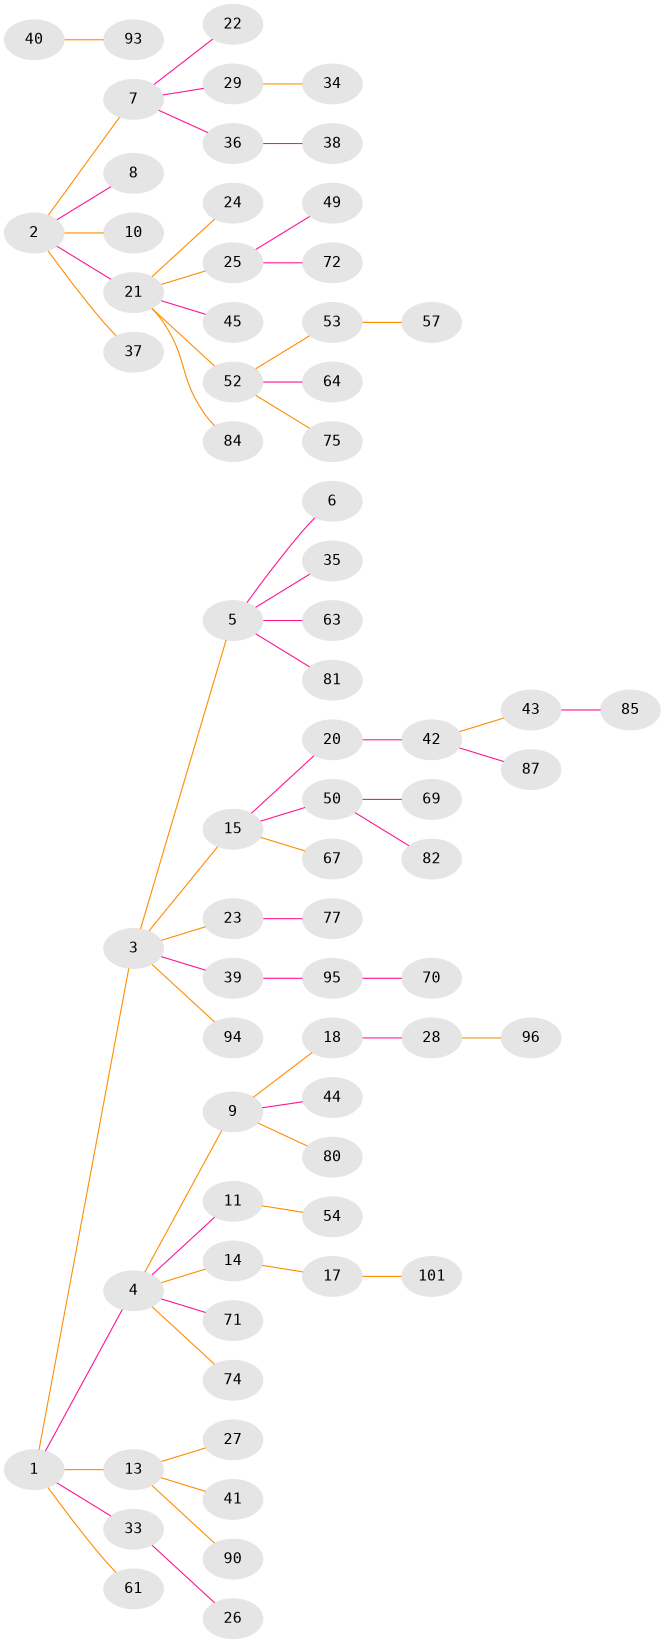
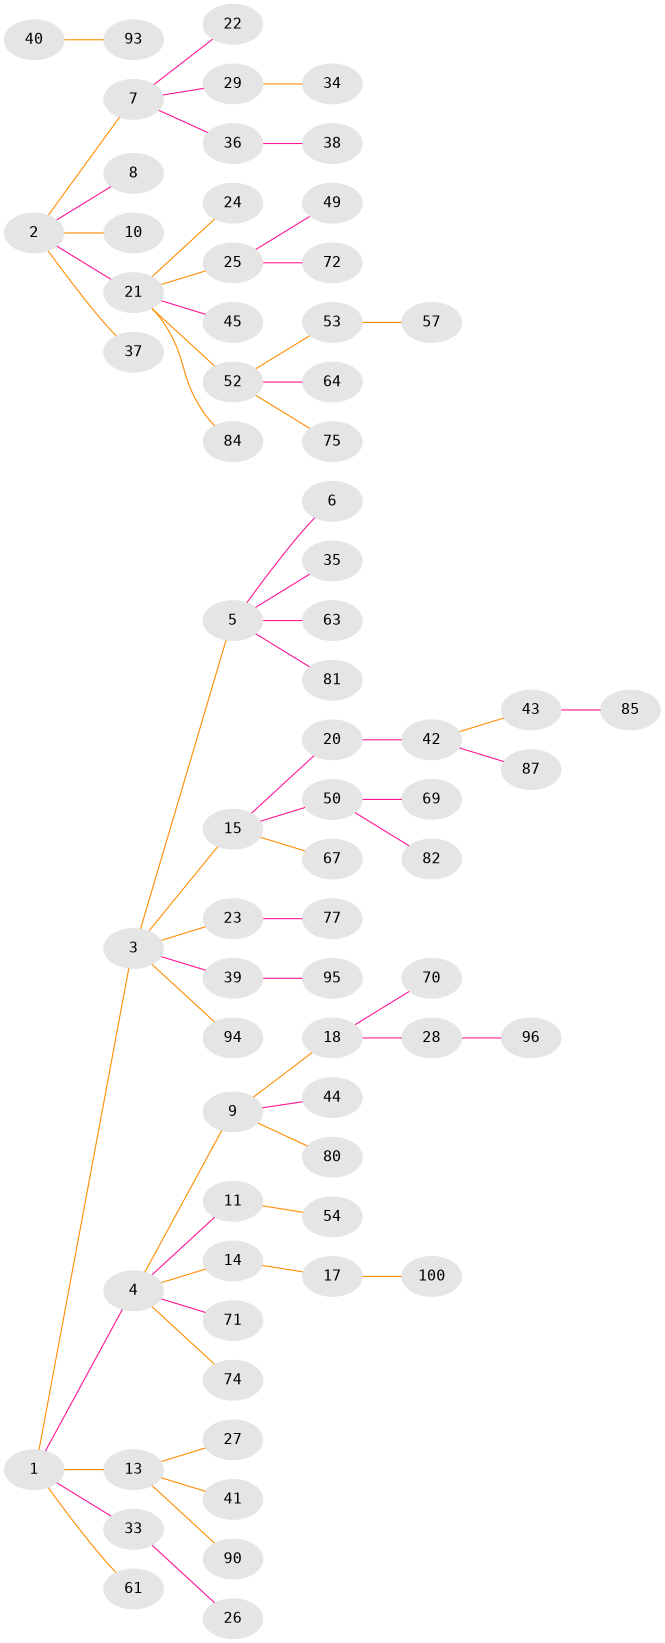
edge "95" -- "70": now "18" -- "70"
edge "28" -- "96": color darkorange -> deeppink
node "101": label "101" -> "100"
